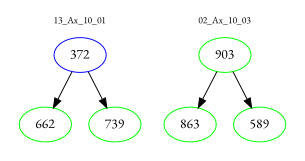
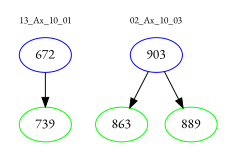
node "372": label "372" -> "672"
node "903": color green -> blue
node "662": removed
node "589": label "589" -> "889"
